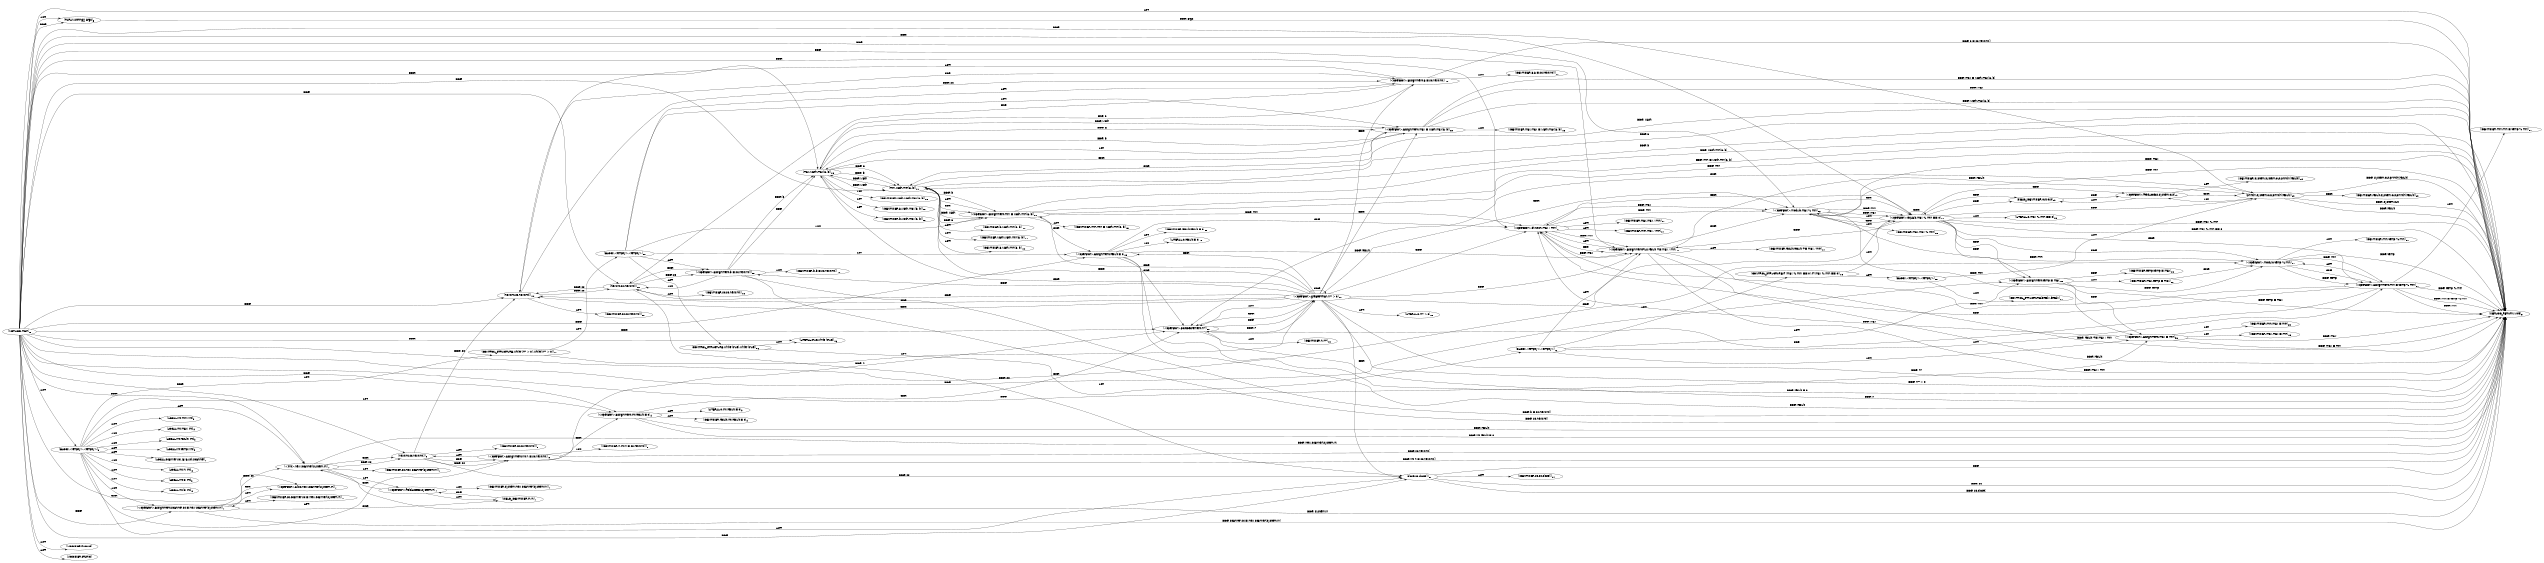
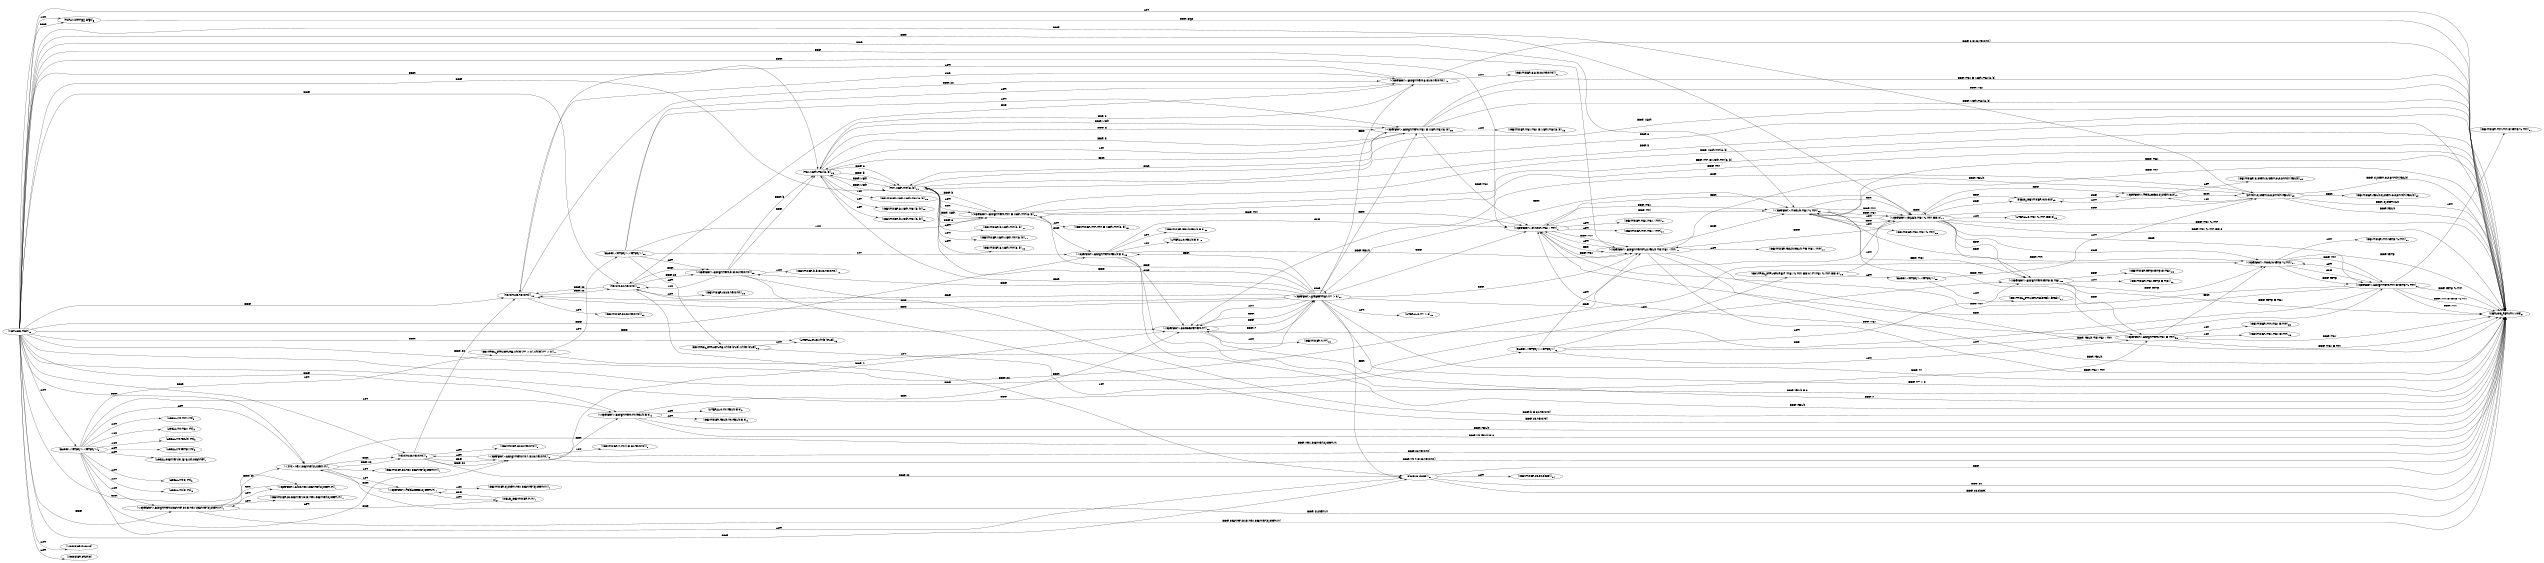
edge "(<operator>.assignment,max = Math.max(a, b))" -> "(<operator>.division,max / min)": added, label "DDG: max"
edge "(<operator>.modulo,max % min)" -> "(<operator>.assignment,temp = max)": added, label "DDG: max"
edge "(IDENTIFIER,max,temp = max)" -> "(<operator>.modulo,temp % min)": now "(<operator>.assignment,max = min)" -> "(<operator>.modulo,temp % min)"
edge "(METHOD,main)" -> "(<operator>.modulo,temp % min)": label "CFG: " -> "DDG: "
node "(LOCAL,int n: int)": removed
